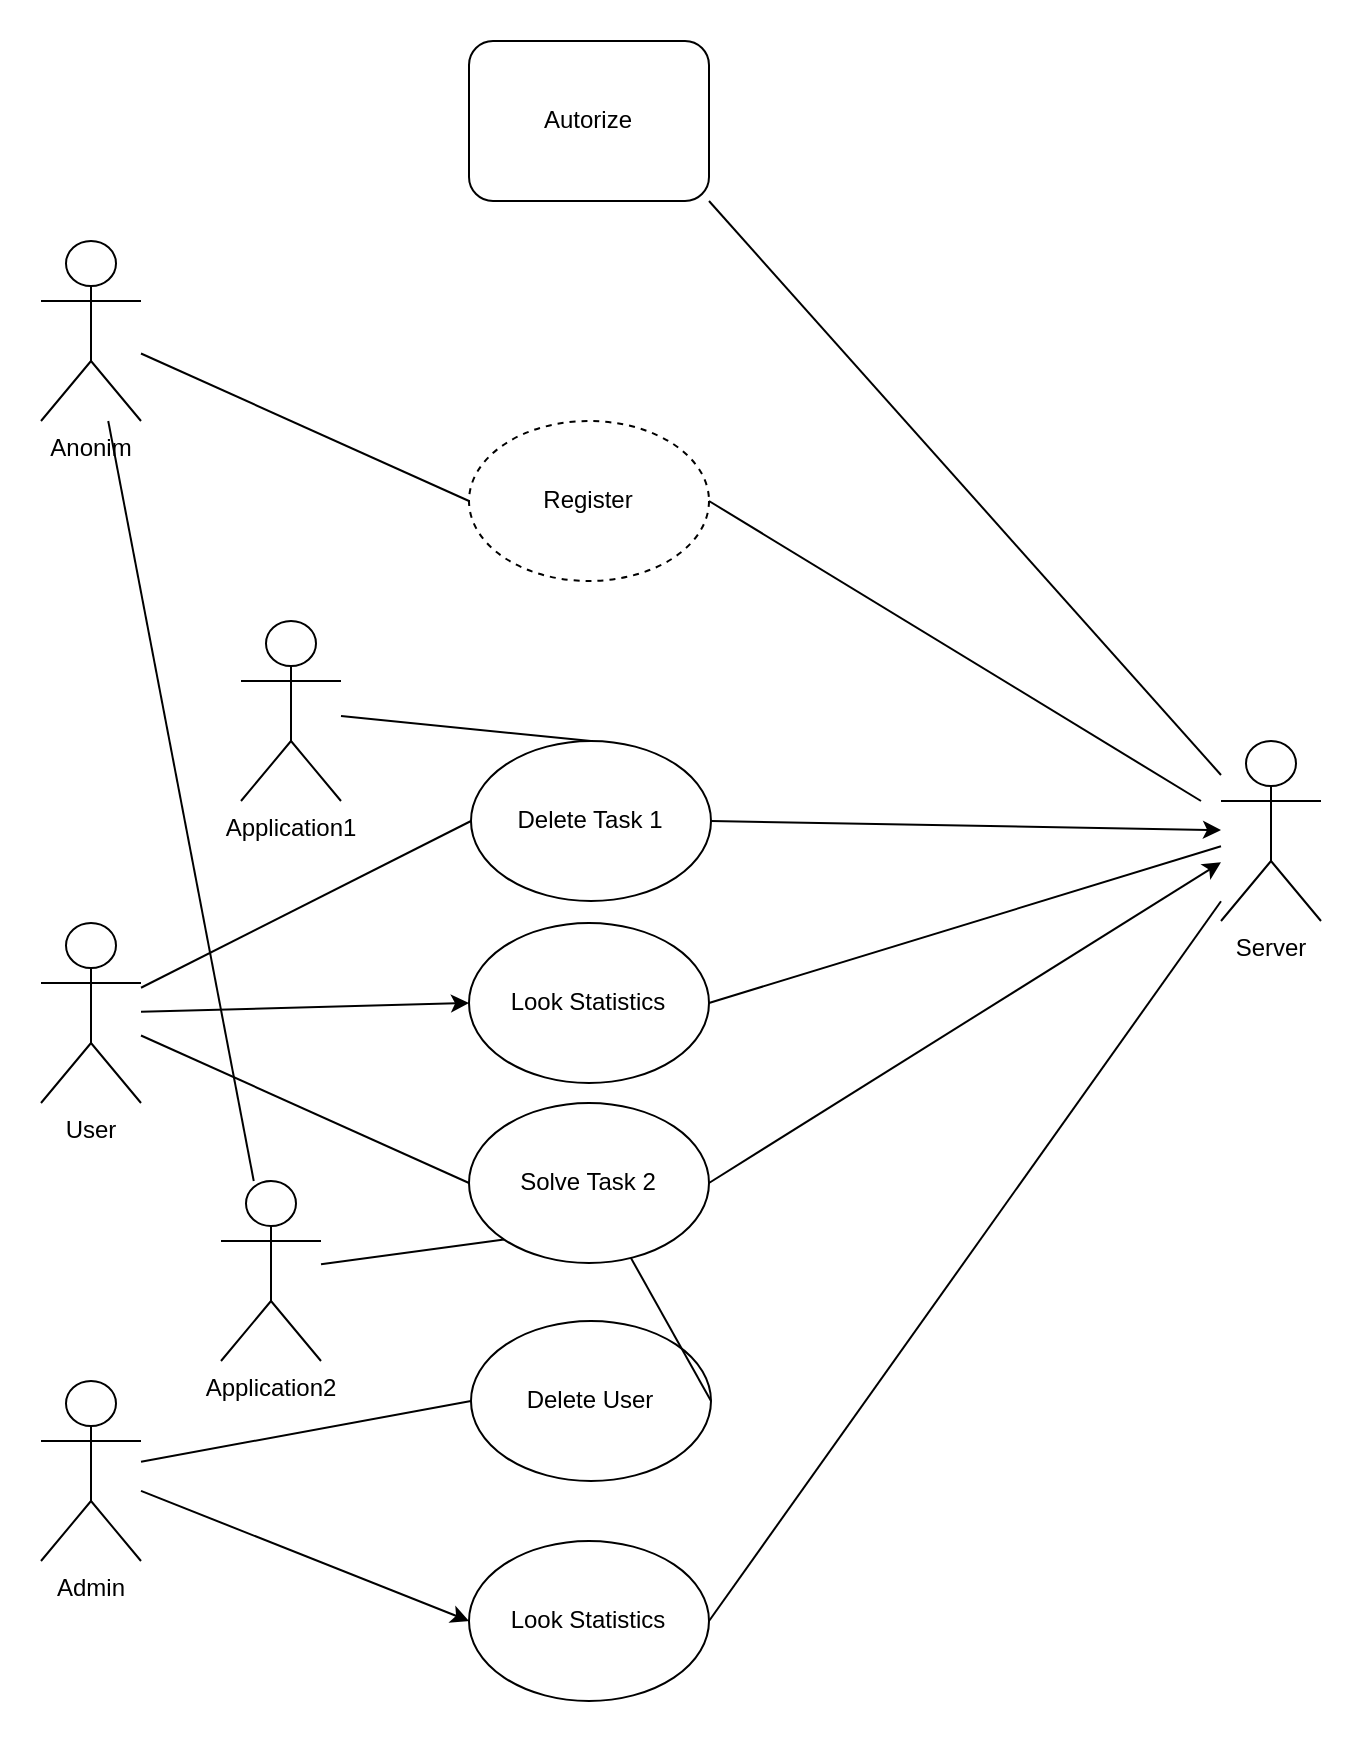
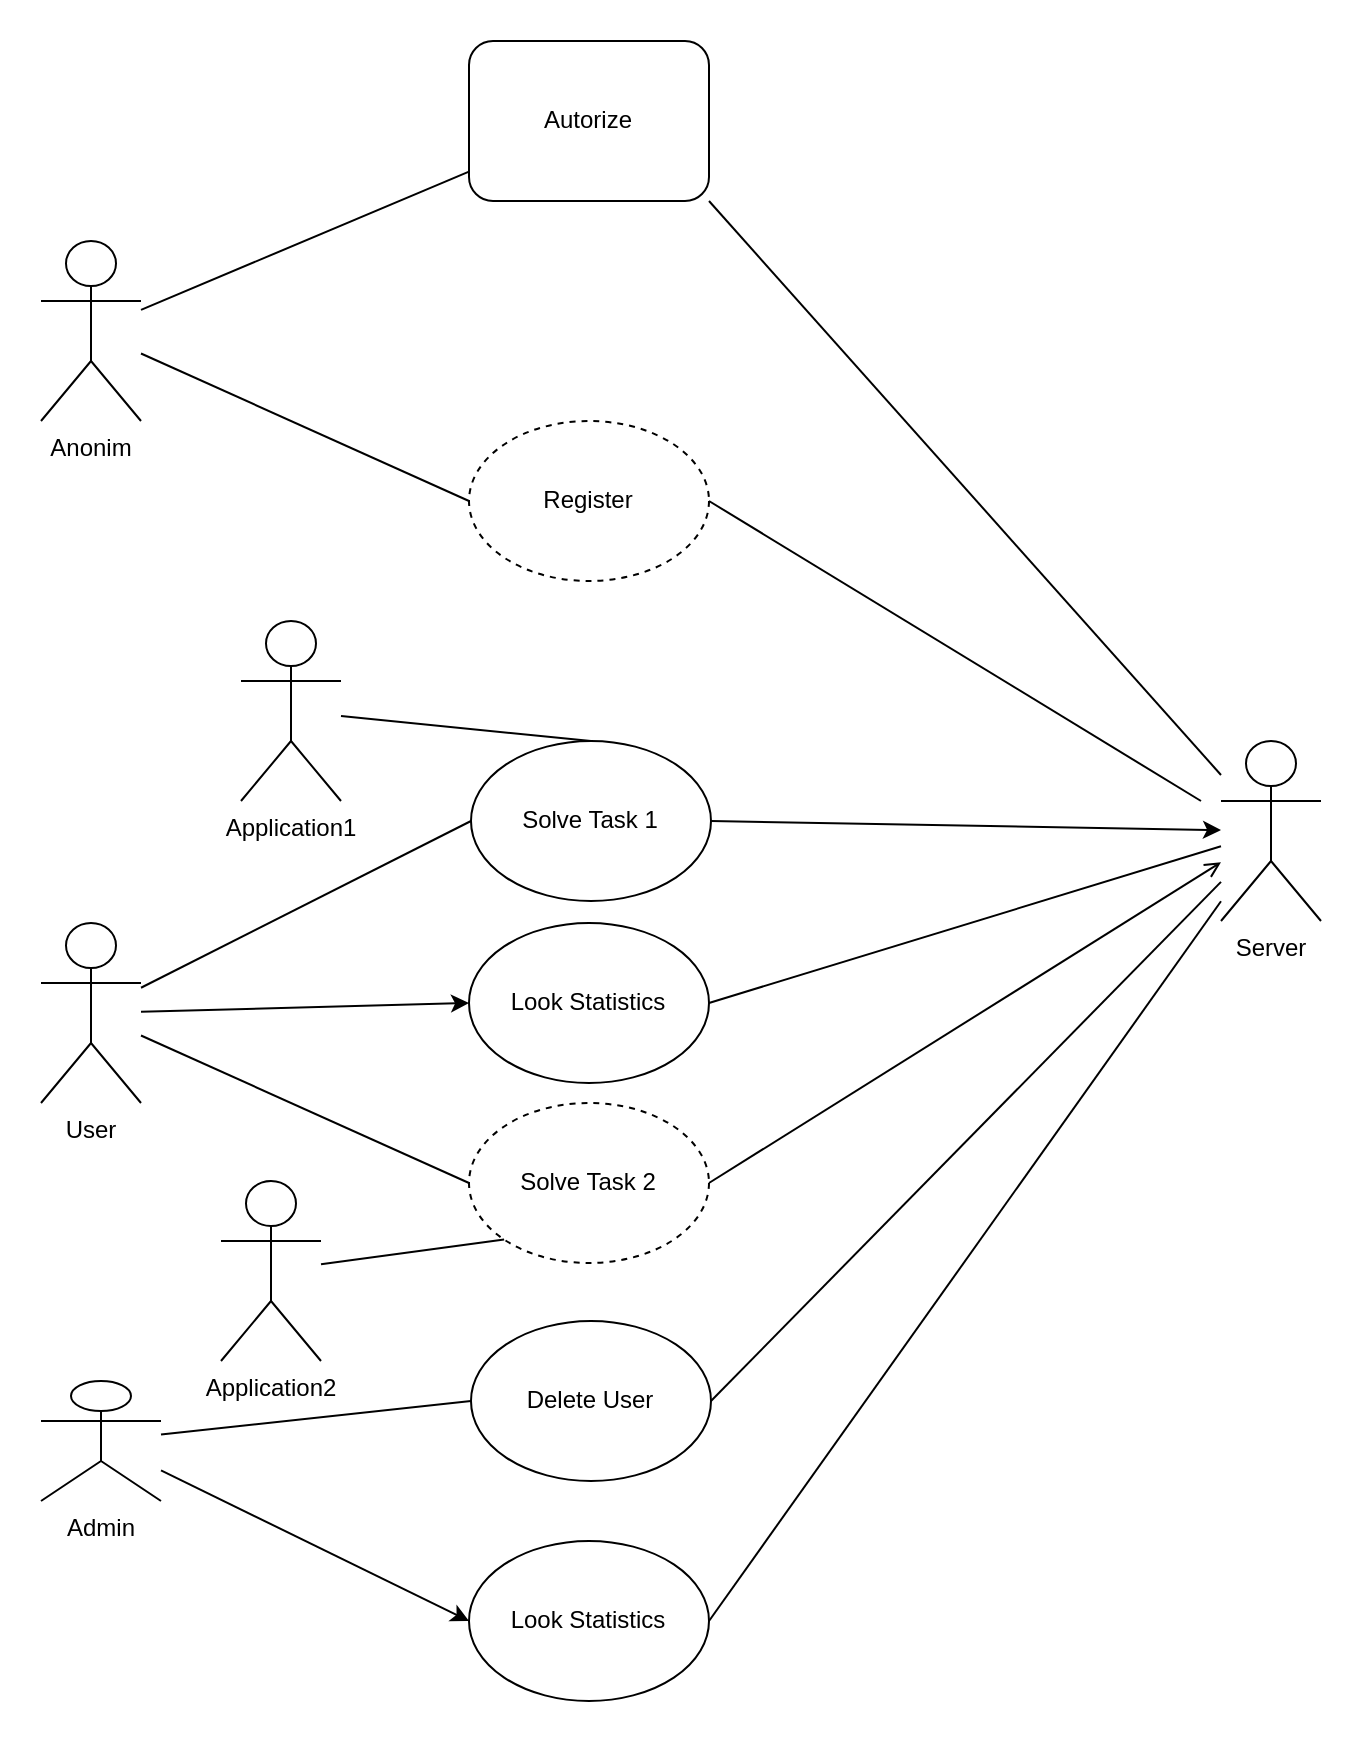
edge "Anonim" -- "Application2": now "Anonim" -- "Autorize"
node "Delete Task 1": label "Delete Task 1" -> "Solve Task 1"
edge "Solve Task 2" -> "Server": arrowhead classic -> open
node "Solve Task 2": style solid -> dashed
edge "Solve Task 2" -- "Delete User": now "Server" -- "Delete User"
node "Admin": size 100x180 -> 120x120
